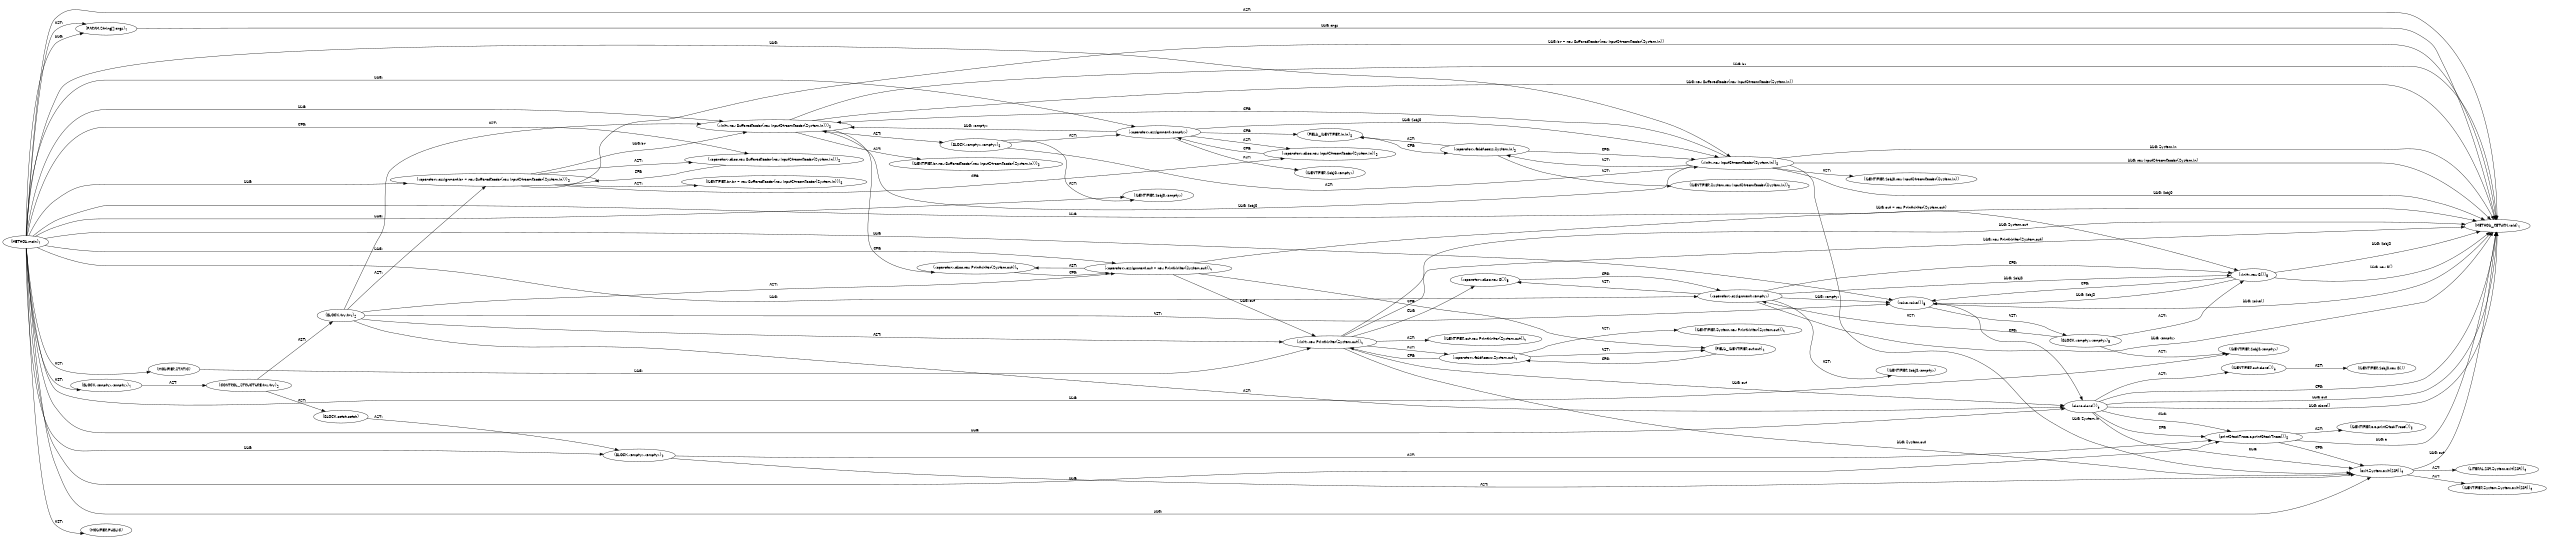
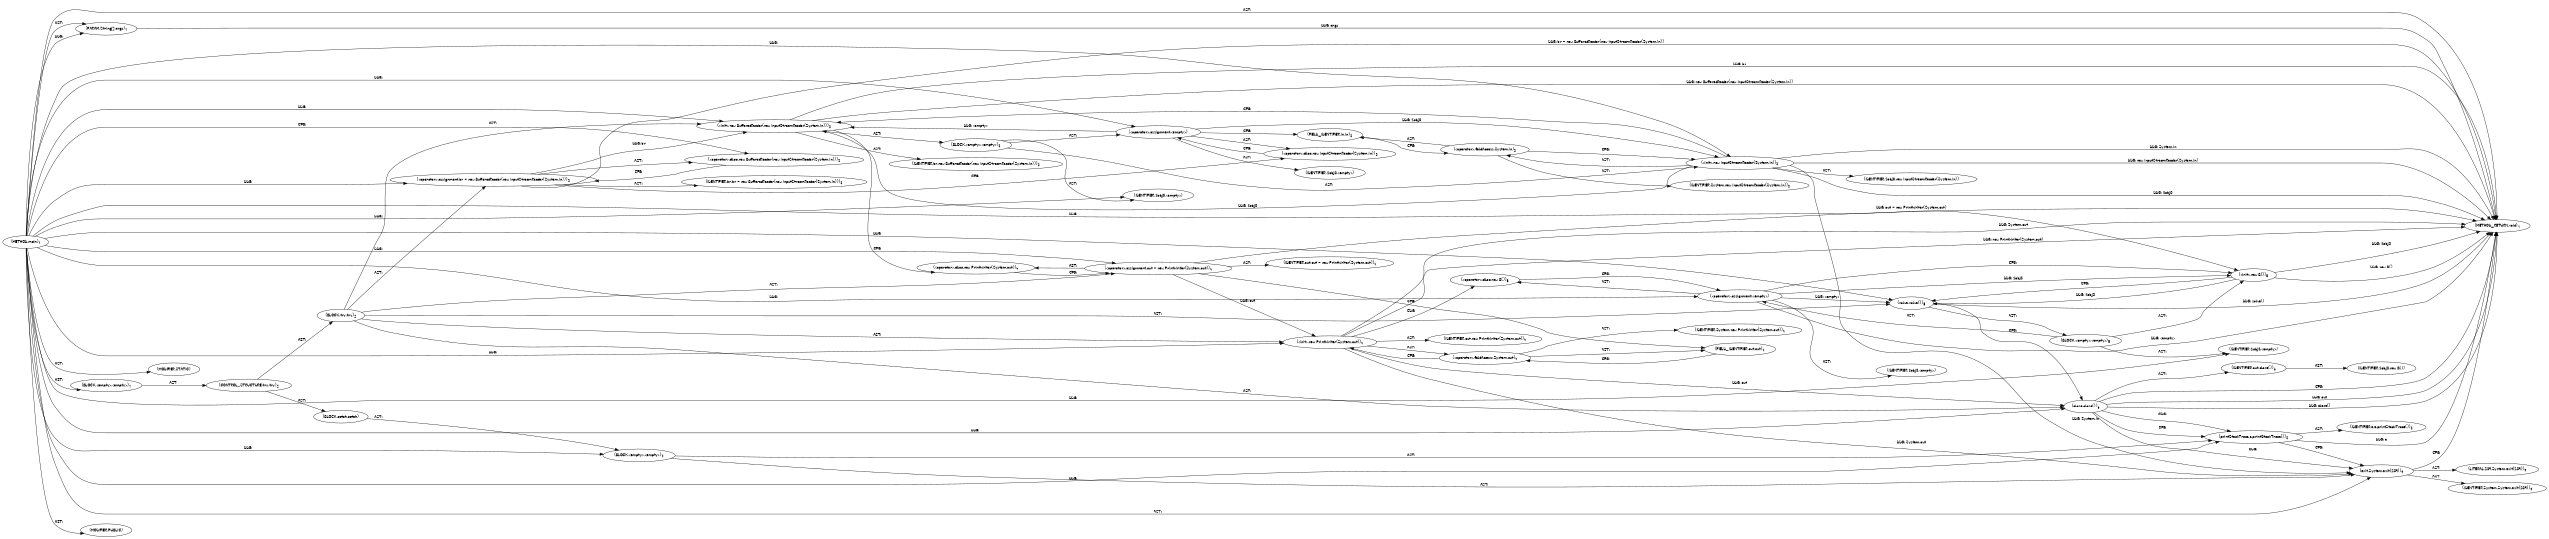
node "(IDENTIFIER,out,out = new PrintWriter(System.out))": added
edge "(MODIFIER,STATIC)" -> "(<init>,new PrintWriter(System.out))": now "(METHOD,main)" -> "(<init>,new PrintWriter(System.out))"
edge "(exit,System.exit(239))" -> "(METHOD_RETURN,void)": label "DDG: out" -> "CFG: "
edge "(METHOD,main)" -> "(exit,System.exit(239))": label "DDG: " -> "AST: "
